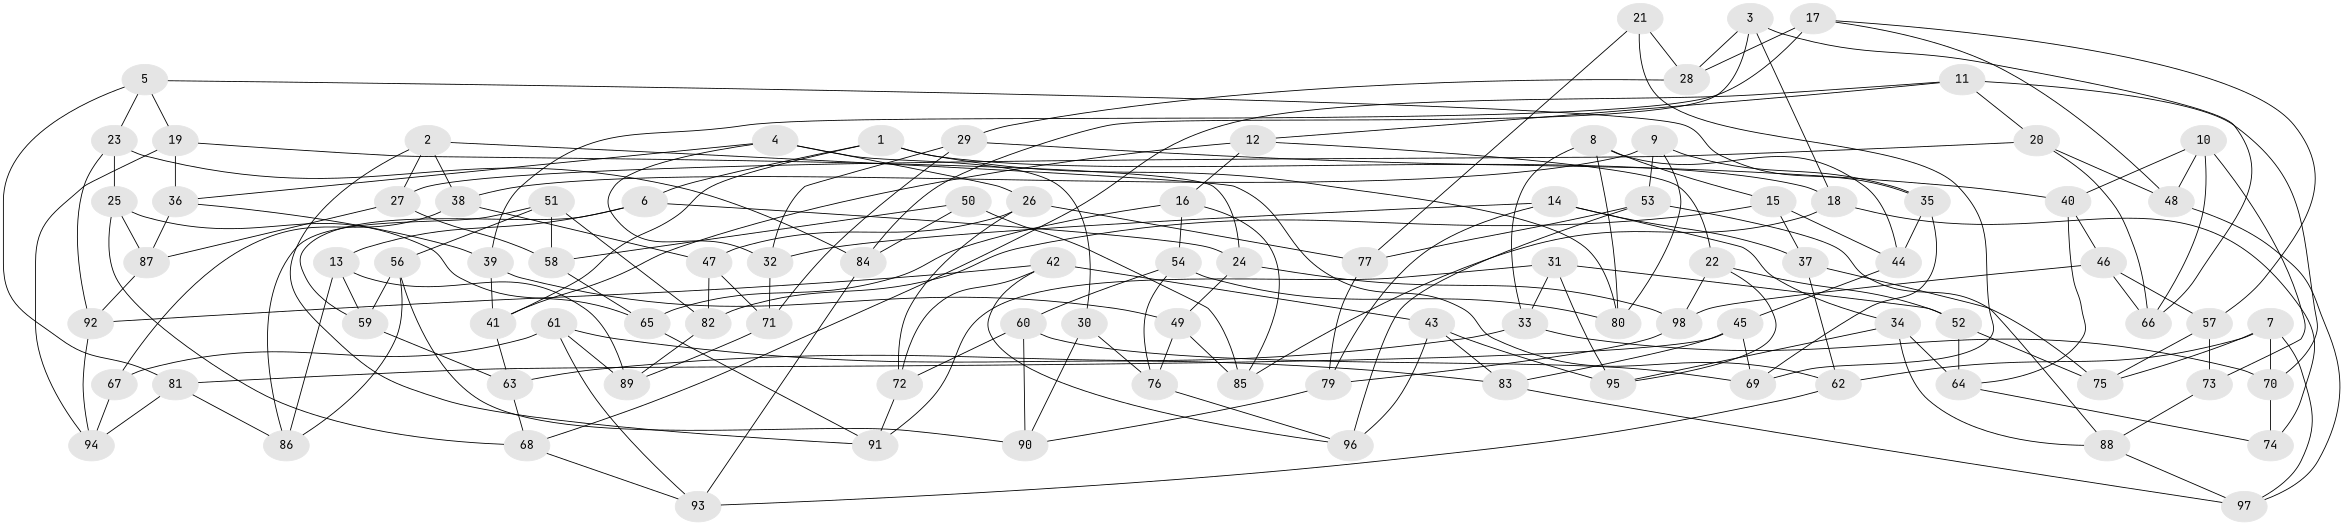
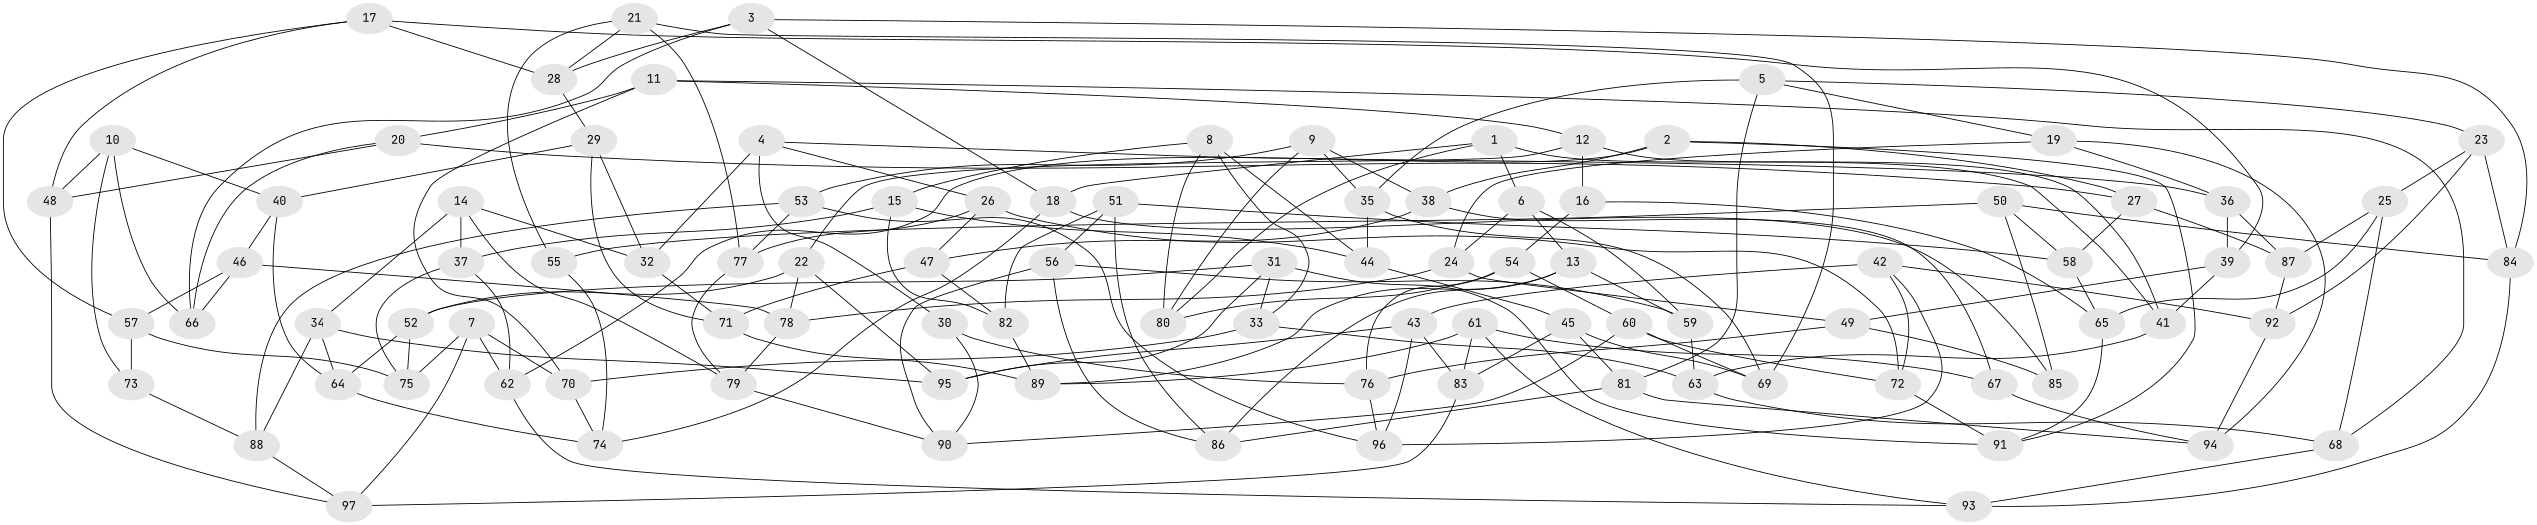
edge "16" -- "85": removed
node "55": added
node "98": label "98" -> "78"
